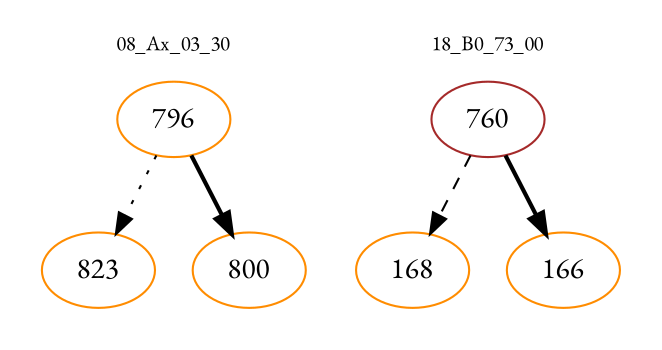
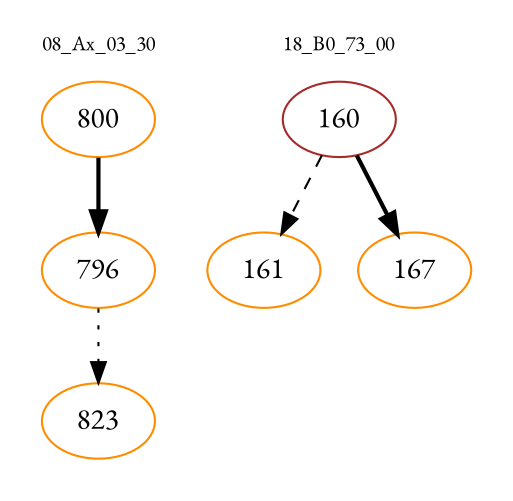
node "760": label "760" -> "160"
edge "796" -> "800": reversed
node "168": label "168" -> "161"
node "166": label "166" -> "167"
